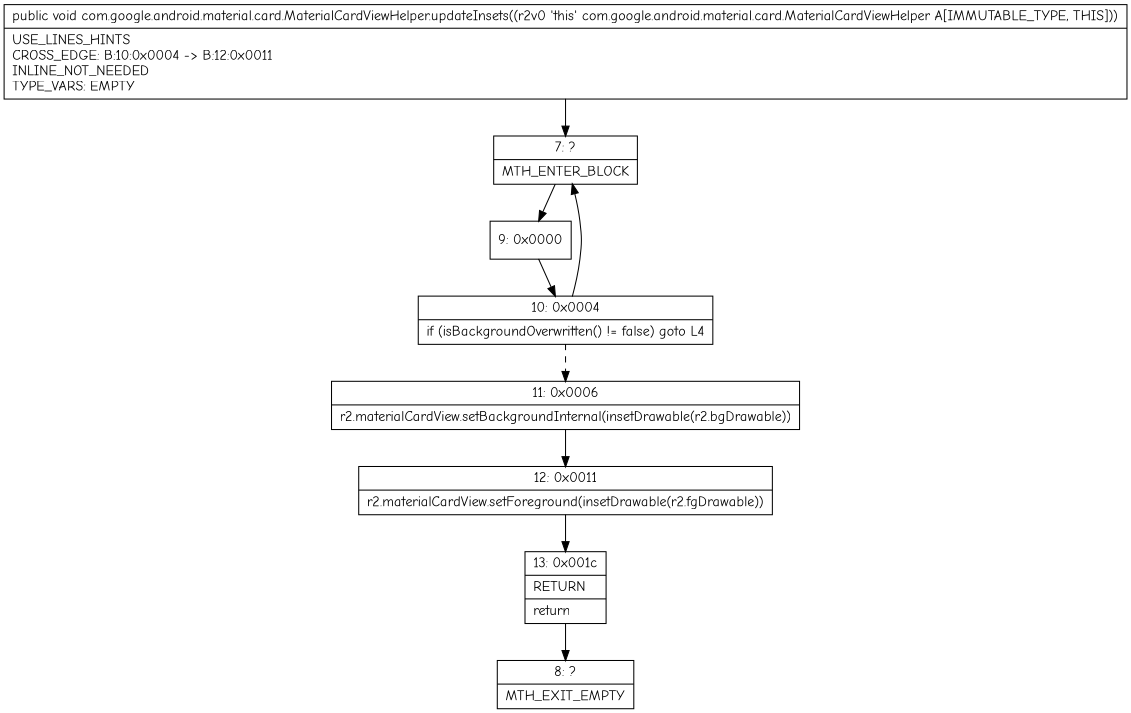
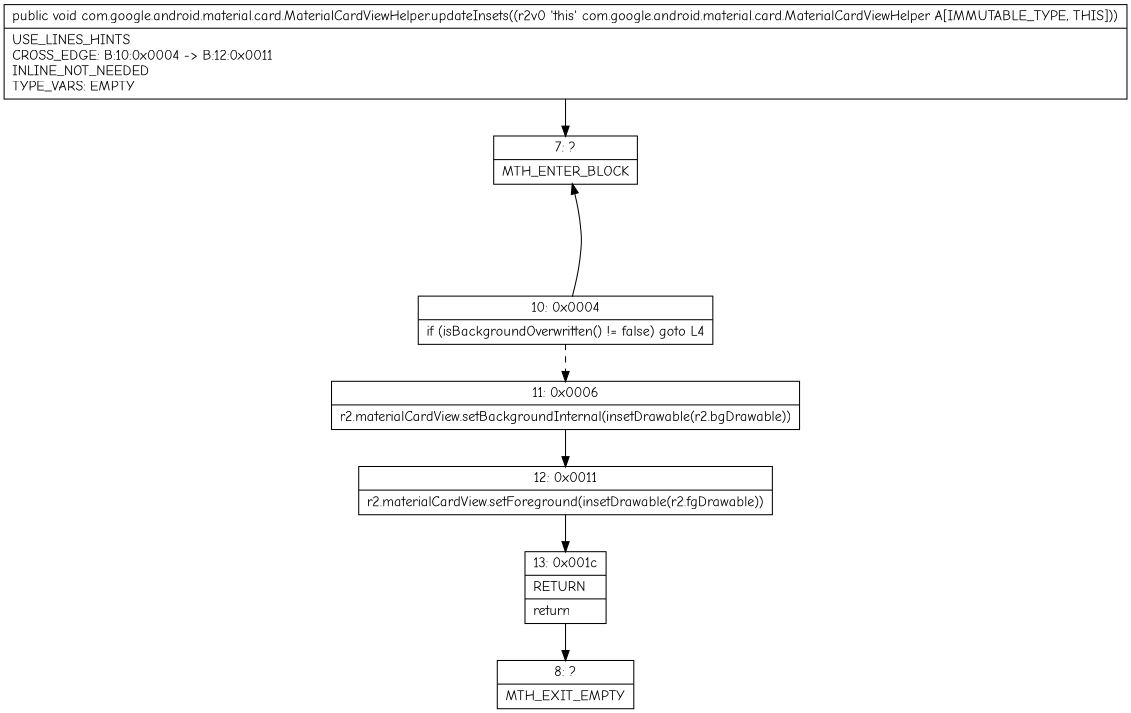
node "9: 0x0000": removed
